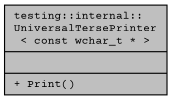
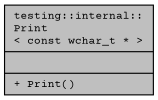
node "testing::internal::": text "UniversalTersePrinter" -> "Print"
